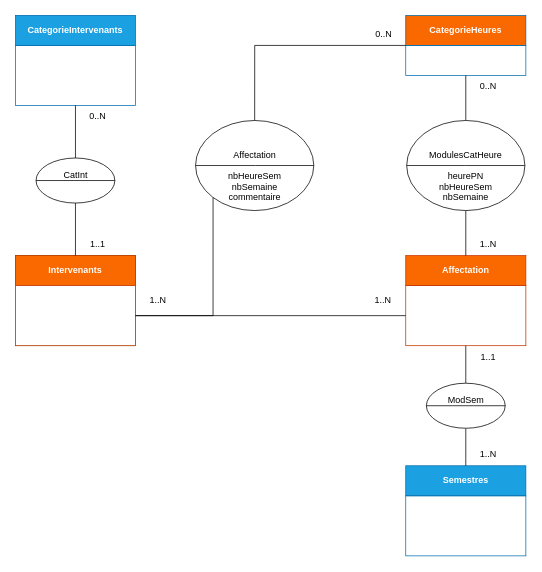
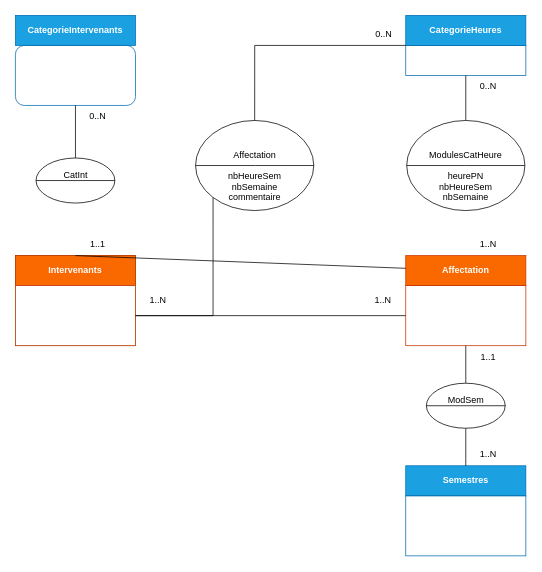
node "CategorieHeures": fillcolor #fa6800 -> #1ba1e2
node "- libCatInt - coefCatInt - heureMinCatInt - heureMaxCatInt": shape rectangle -> rounded rectangle
edge "CatInt" -- "Intervenants": now "Affectation" -- "Intervenants"
edge "ModulesCatHeure heurePN nbHeureSem nbSemaine" -- "Affectation": removed
